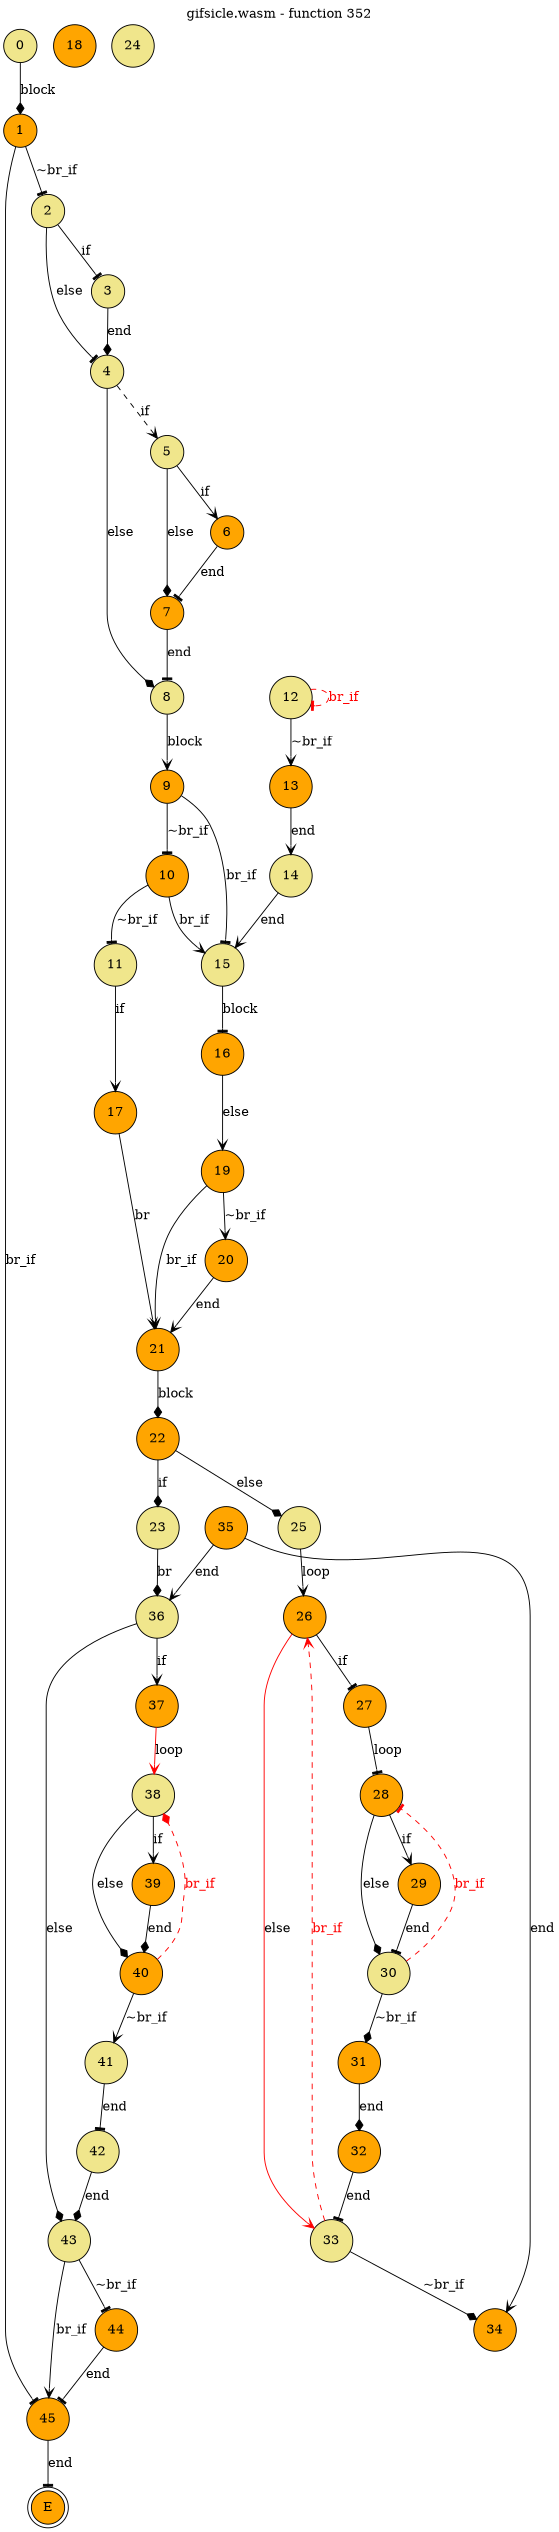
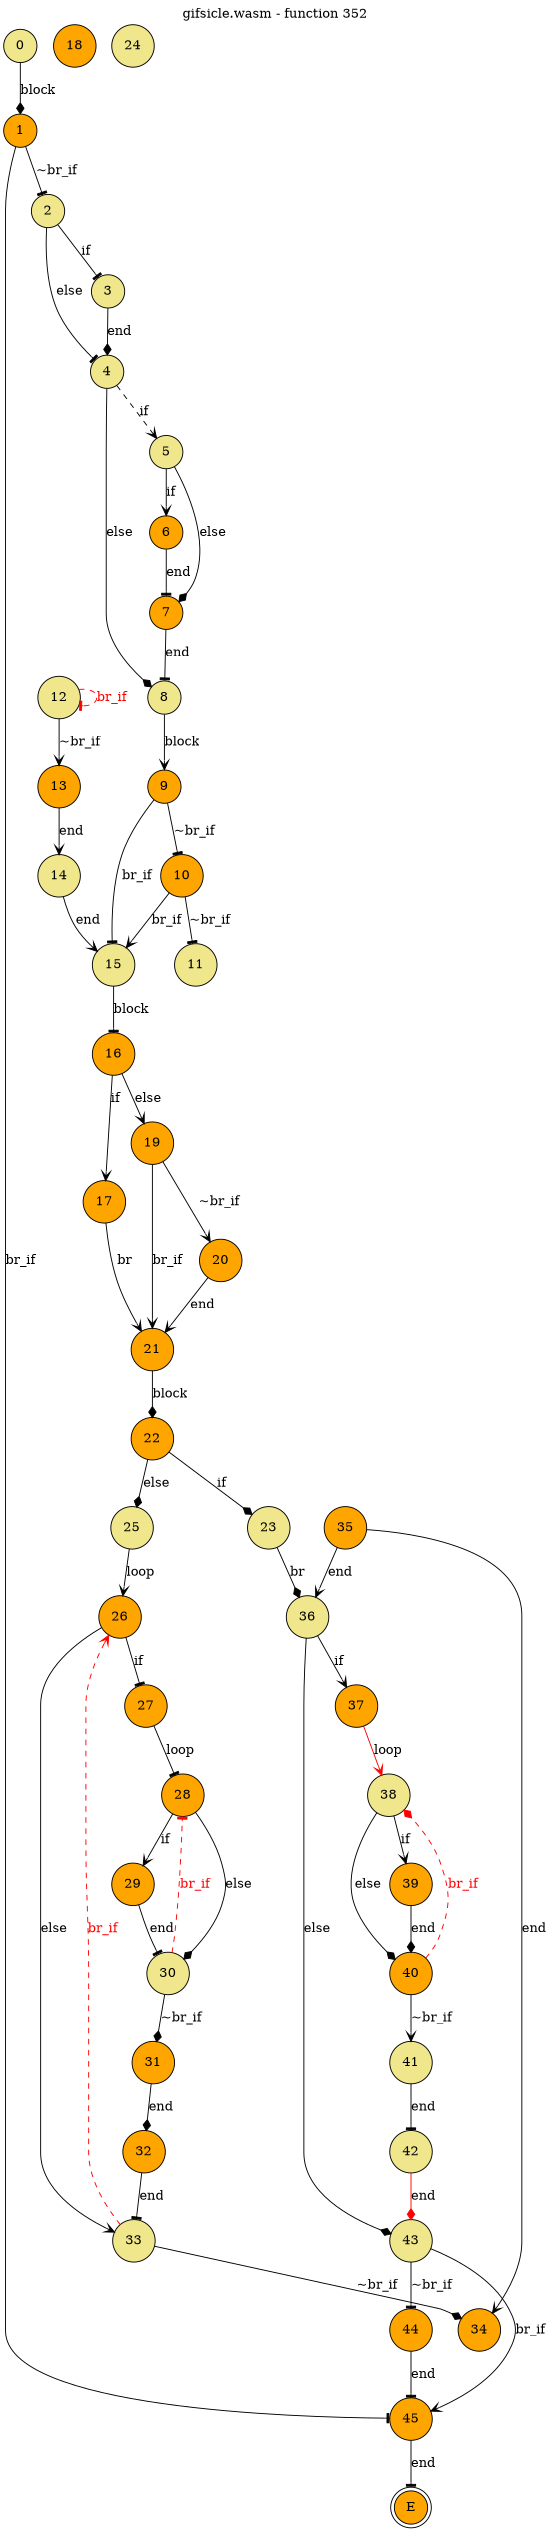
edge "11" -> "17": now "16" -> "17"
edge "26" -> "33": color red -> black
edge "42" -> "43": color black -> red
